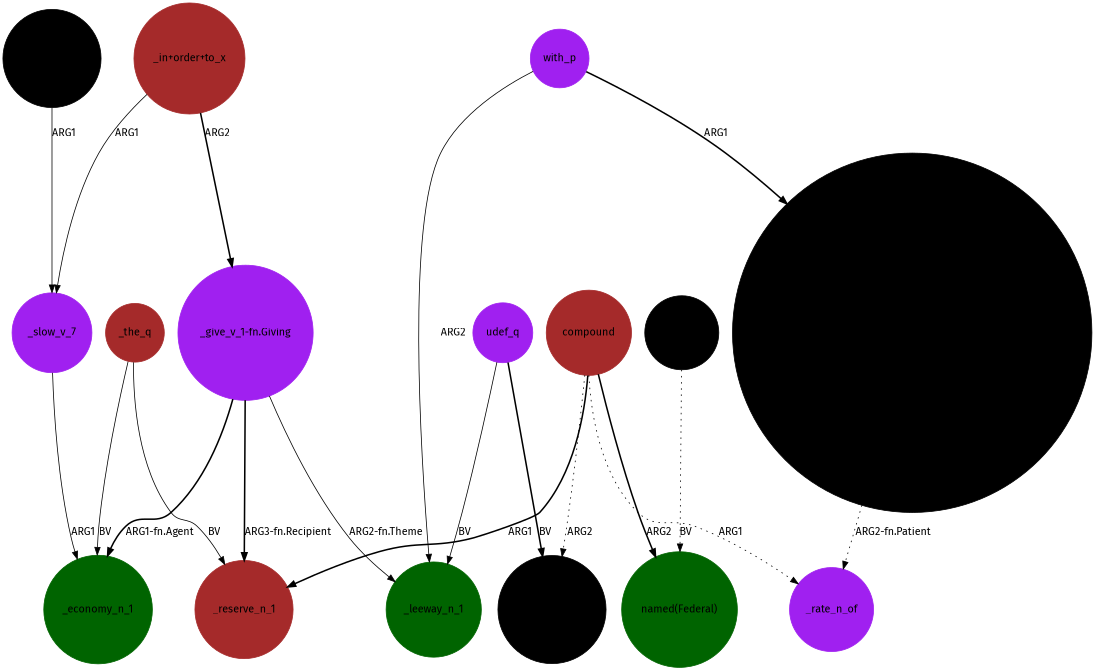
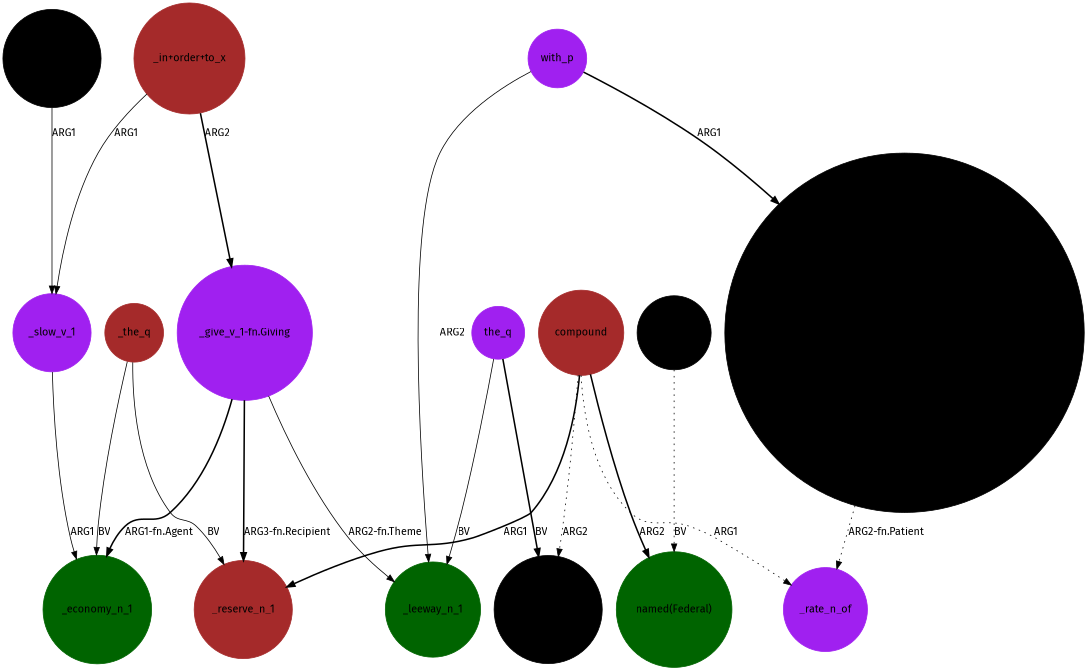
node "_slow_v_7": label "_slow_v_7" -> "_slow_v_1"
node "udef_q": label "udef_q" -> "the_q"
